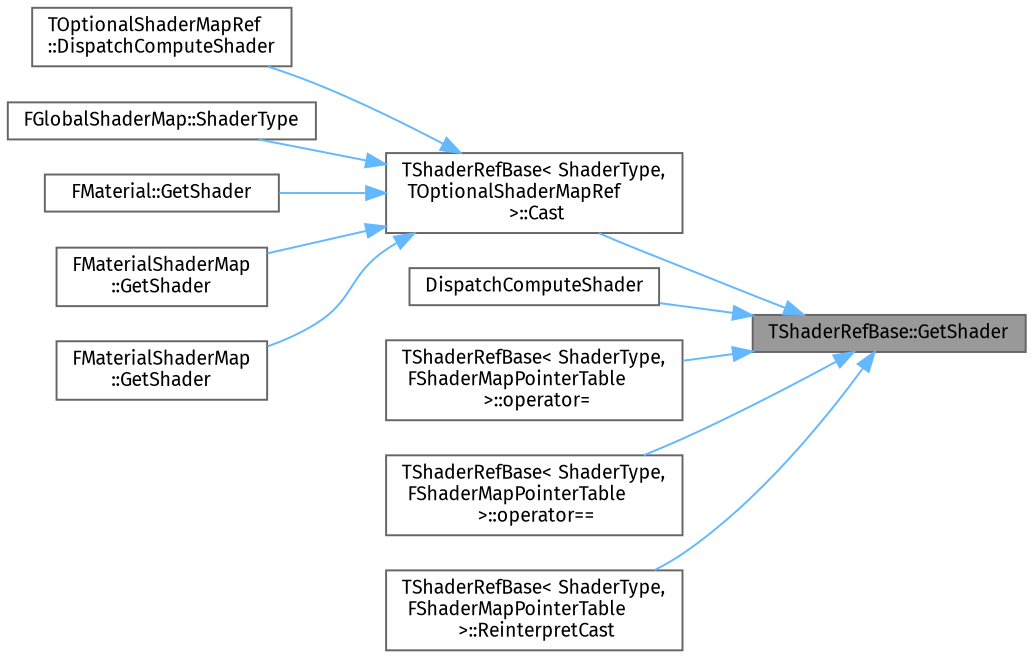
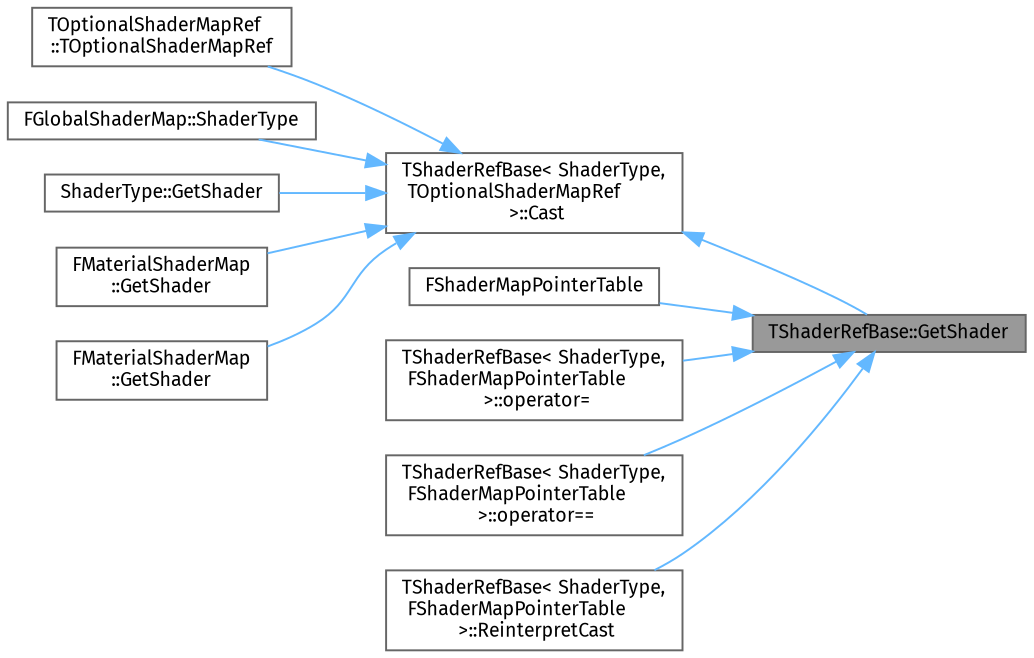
node "TOptionalShaderMapRef ::DispatchComputeShader": label "TOptionalShaderMapRef ::DispatchComputeShader" -> "TOptionalShaderMapRef ::TOptionalShaderMapRef"
node "FMaterial::GetShader": label "FMaterial::GetShader" -> "ShaderType::GetShader"
edge "TShaderRefBase< ShaderType, TOptionalShaderMapRef >::Cast" -> "TShaderRefBase::GetShader": reversed
node "DispatchComputeShader": label "DispatchComputeShader" -> "FShaderMapPointerTable"
